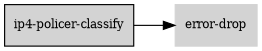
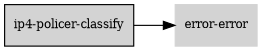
node "error-drop": label "error-drop" -> "error-error"
